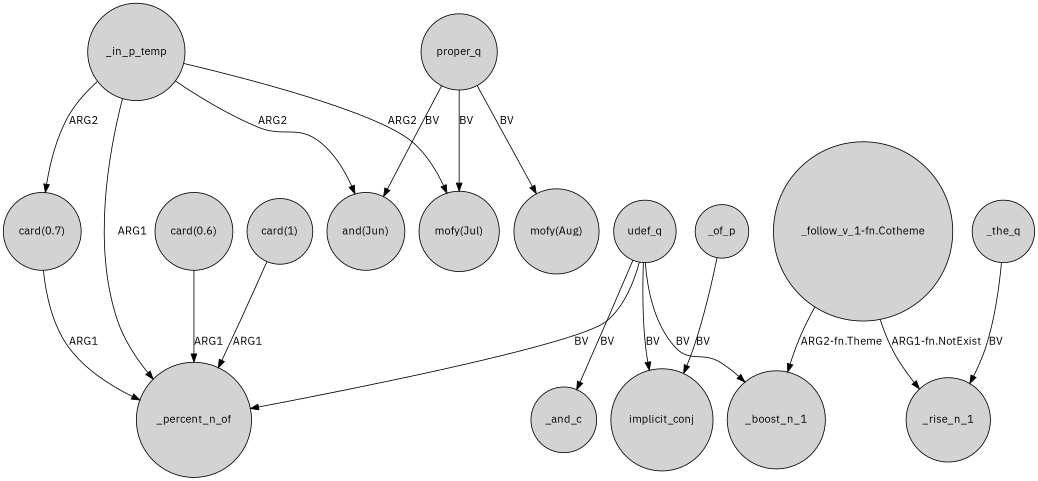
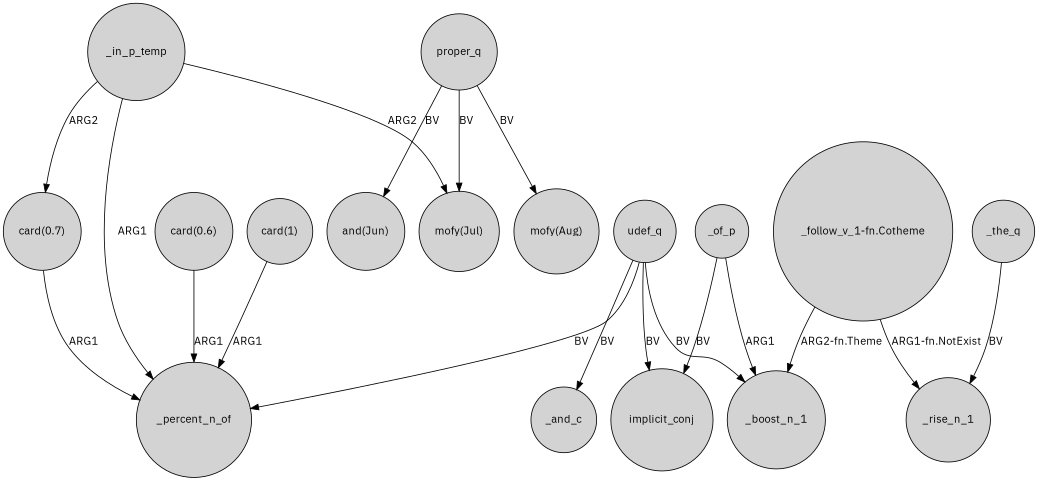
edge "_in_p_temp" -> "and(Jun)": removed, label "ARG2"
edge "_of_p" -> "_boost_n_1": added, label "ARG1"
